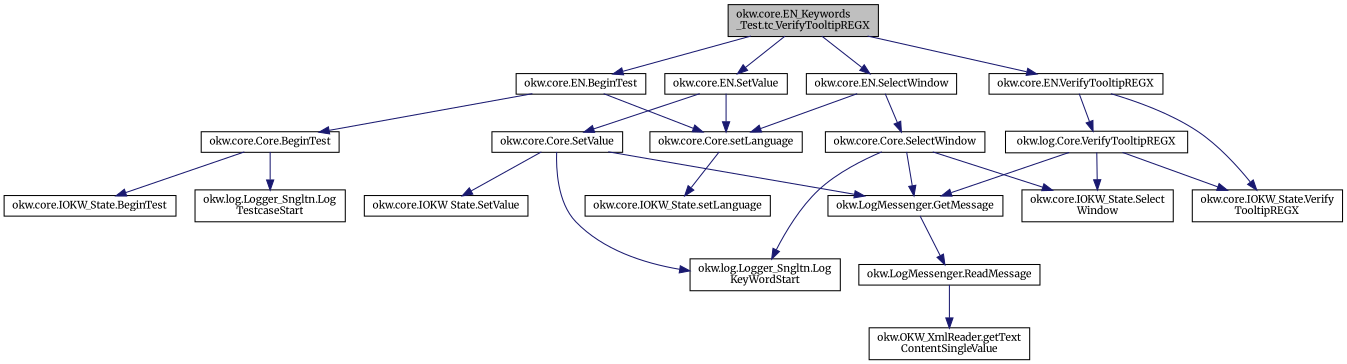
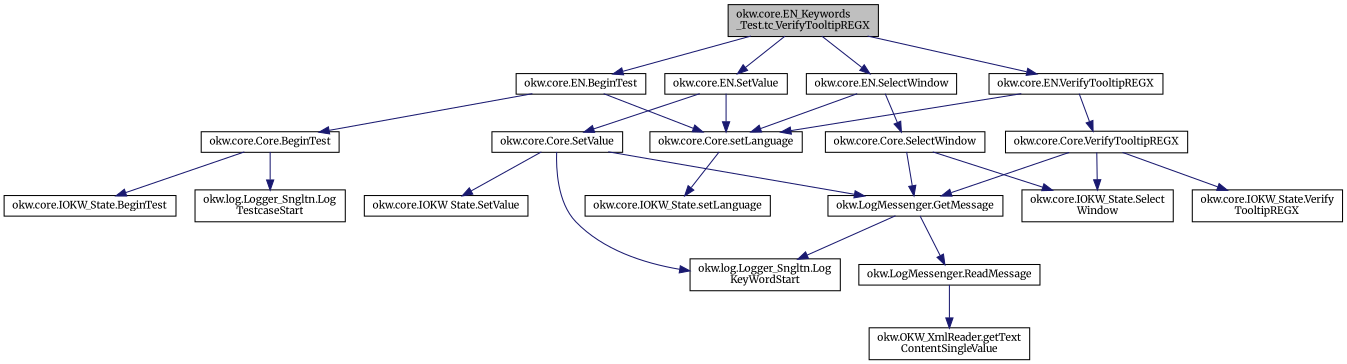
edge "okw.core.EN.VerifyTooltipREGX" -> "okw.core.IOKW_State.Verify TooltipREGX": now "okw.core.EN.VerifyTooltipREGX" -> "okw.core.Core.setLanguage"
node "okw.log.Core.VerifyTooltipREGX": label "okw.log.Core.VerifyTooltipREGX" -> "okw.core.Core.VerifyTooltipREGX"
edge "okw.core.Core.SelectWindow" -> "okw.log.Logger_Sngltn.Log KeyWordStart": now "okw.LogMessenger.GetMessage" -> "okw.log.Logger_Sngltn.Log KeyWordStart"
